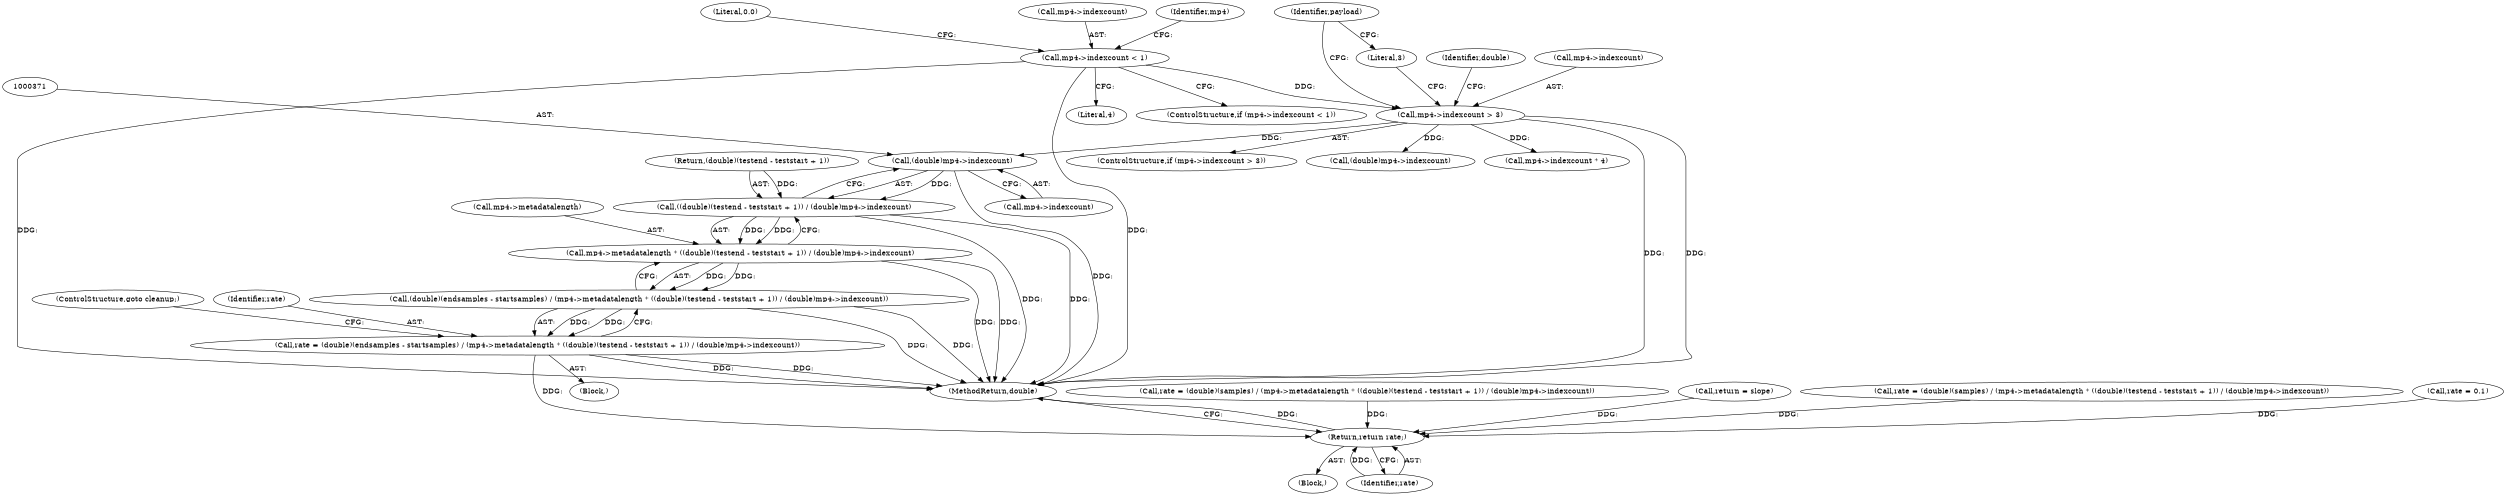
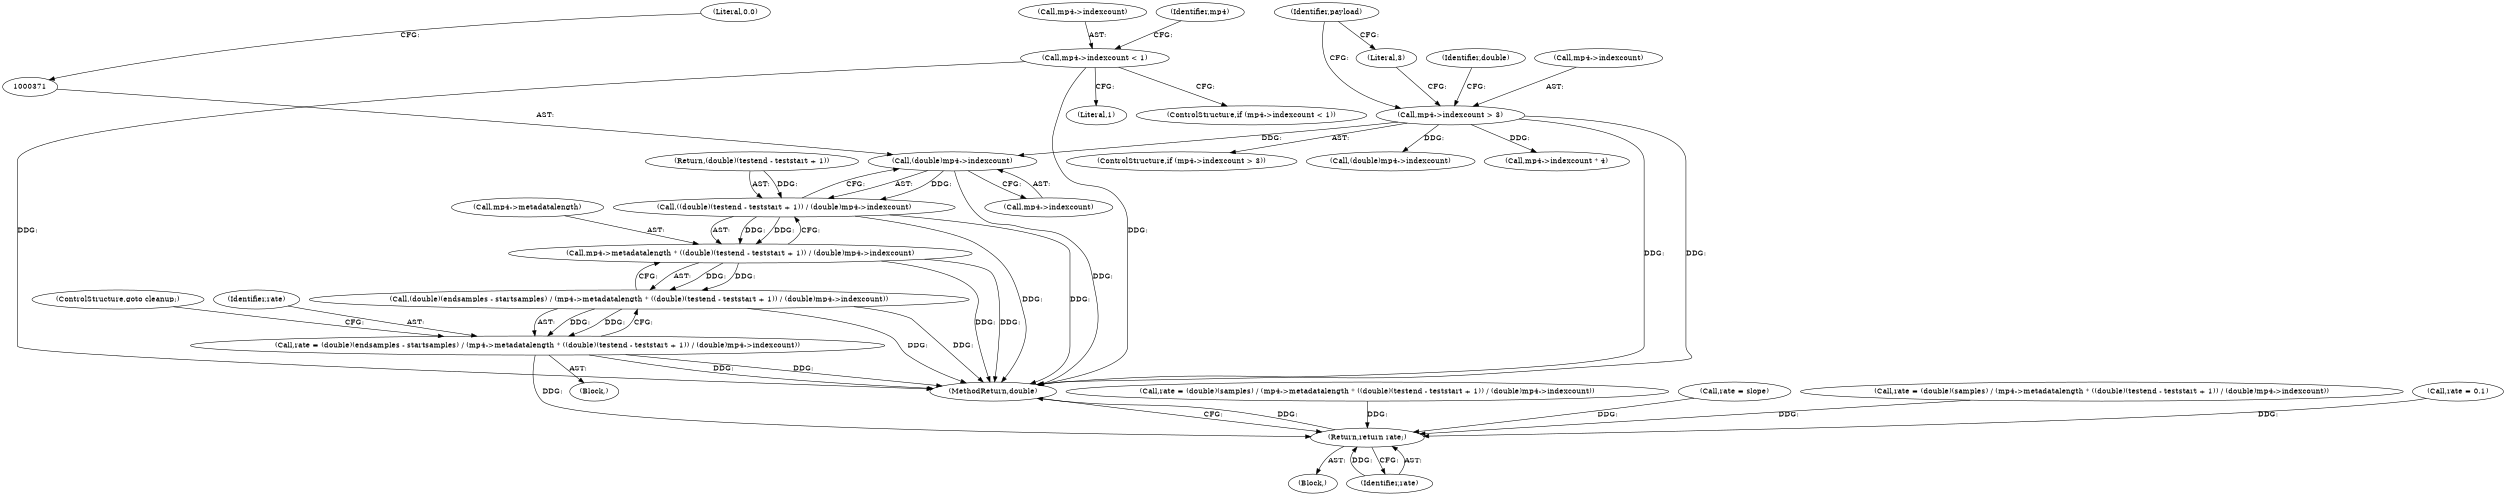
edge "(Literal,0.0)" -> "(Call,mp4->indexcount < 1)": now "(Literal,0.0)" -> "1000371"
edge "(Call,mp4->indexcount < 1)" -> "(Call,mp4->indexcount > 3)": removed, label "DDG:"
node "(Literal,4)": label "(Literal,4)" -> "(Literal,1)"
node "(Call,return = slope)": label "(Call,return = slope)" -> "(Call,rate = slope)"
